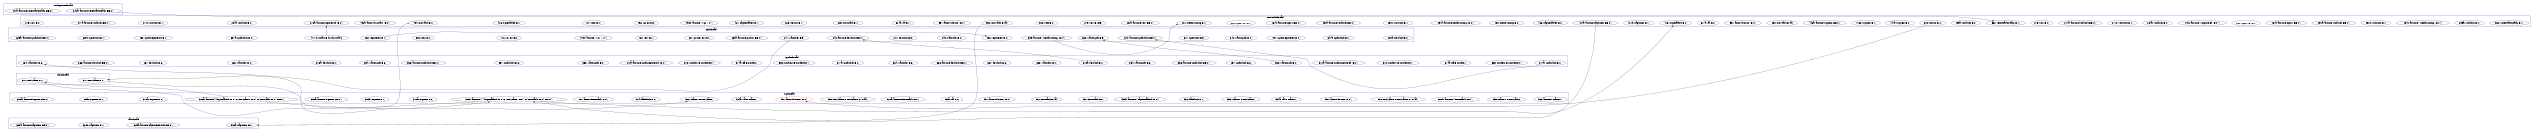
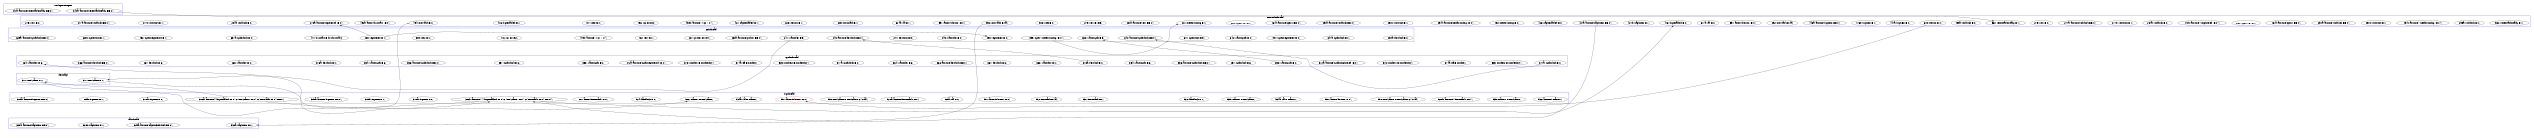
cluster "workqueue_thread": label "workqueue_thread" -> "workqueue_open"
edge "477: hw_start = drv_hw_start;" -> "278a: assume(registered != 0);": now "388: registered = 1;" -> "278a: assume(registered != 0);"
node "399: assume(!(netif_running != 0));": label "399: assume(!(netif_running != 0));" -> "399: sysfs(!(netif_running != 0));"
cluster "dev_thread": label "dev_thread" -> "dev_napi"
node "433b: assume(!(napi_enabled != 0));": removed
